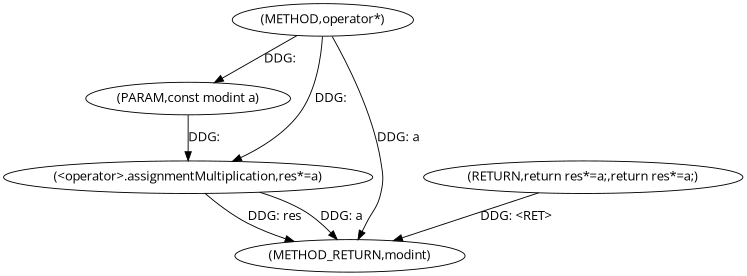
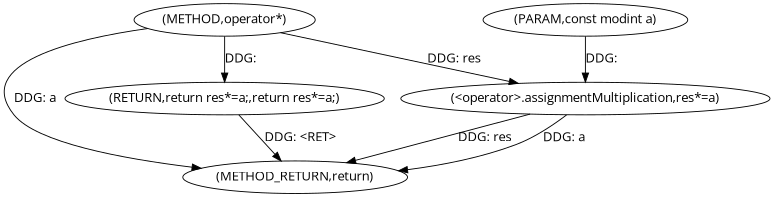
edge "(METHOD,operator*)" -> "(PARAM,const modint a)": now "(METHOD,operator*)" -> "(RETURN,return res*=a;,return res*=a;)"
edge "(METHOD,operator*)" -> "(<operator>.assignmentMultiplication,res*=a)": label "DDG: " -> "DDG: res"
node "(METHOD_RETURN,modint)": label "(METHOD_RETURN,modint)" -> "(METHOD_RETURN,return)"
